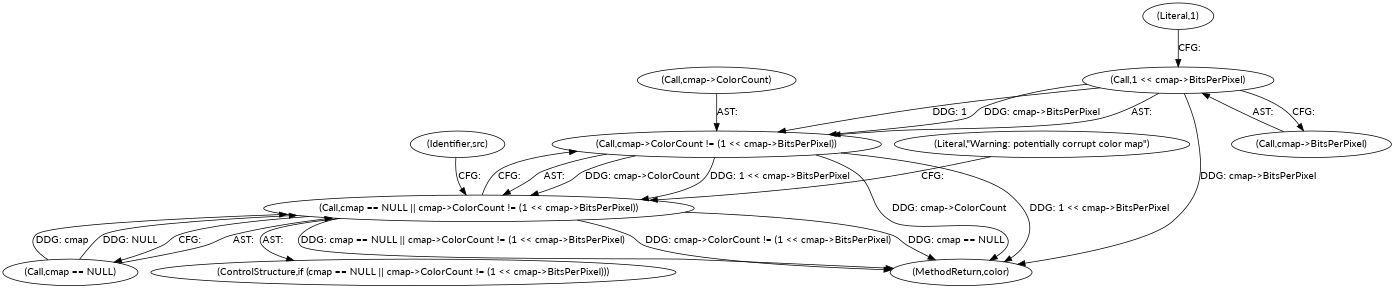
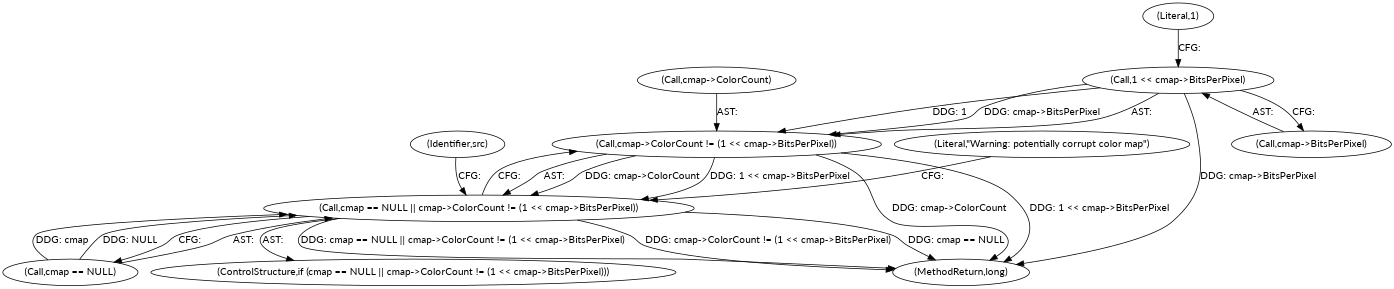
node "(MethodReturn,color)": label "(MethodReturn,color)" -> "(MethodReturn,long)"
